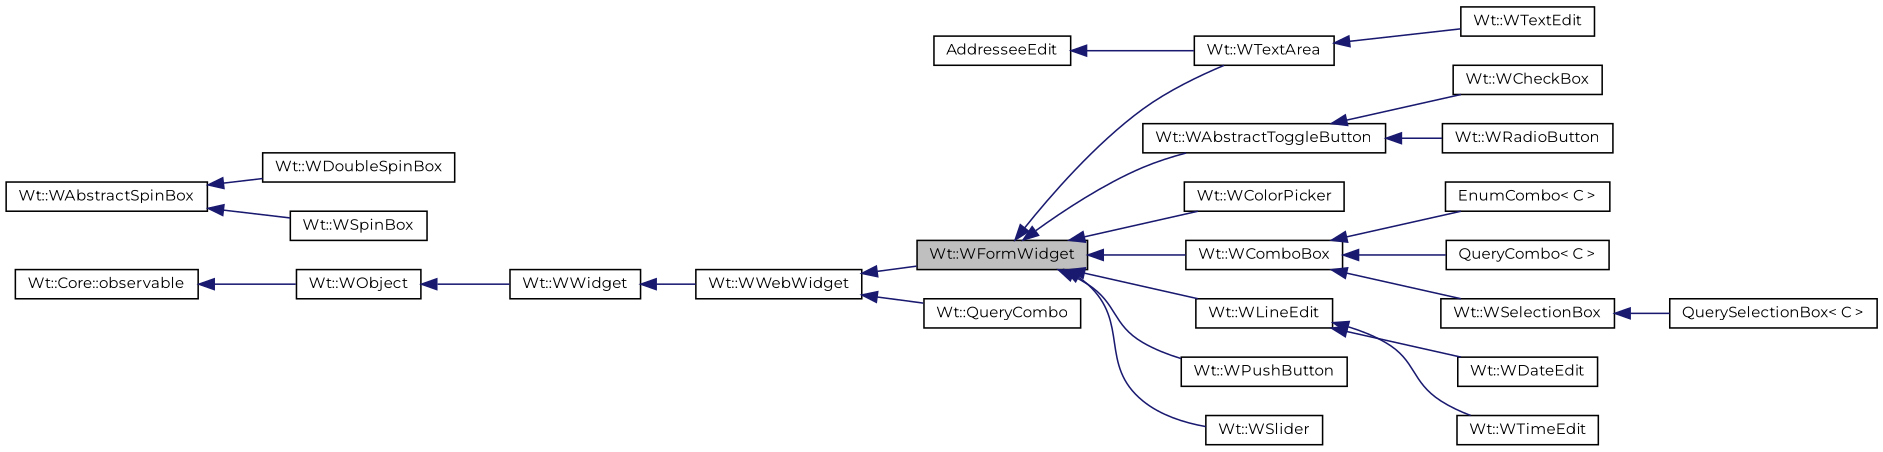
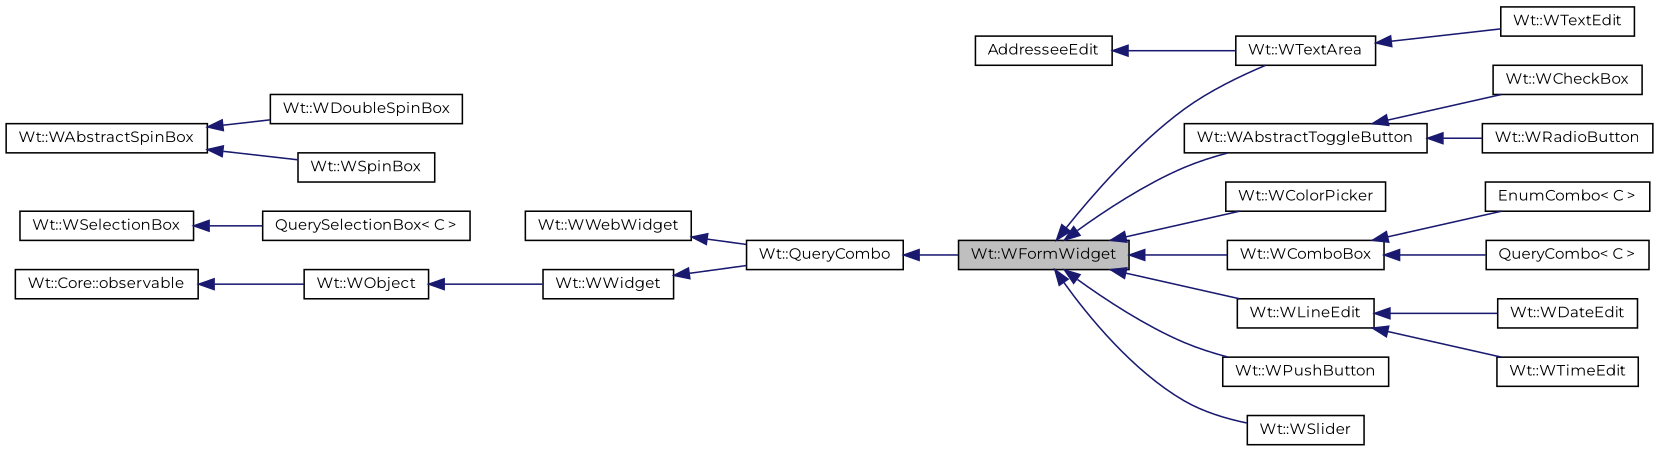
edge "Wt::WFormWidget" -> "Wt::WWebWidget": now "Wt::WFormWidget" -> "Wt::QueryCombo"
edge "Wt::WWebWidget" -> "Wt::WWidget": now "Wt::QueryCombo" -> "Wt::WWidget"
edge "Wt::WSelectionBox" -> "Wt::WComboBox": removed
